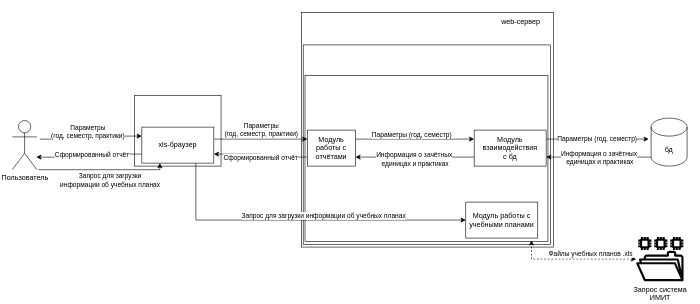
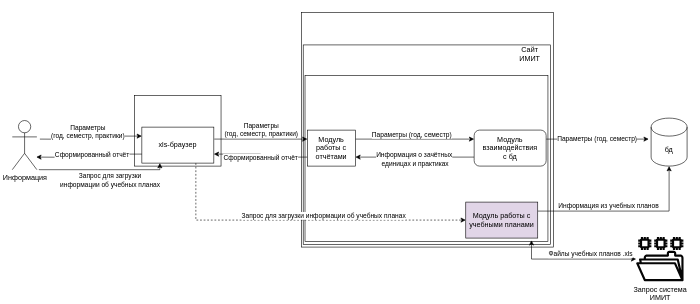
node "web-сервер": removed
node "Сайт ИМИТ": added
node "Модуль взаимодействия с бд": shape rectangle -> rounded rectangle
edge "бд" -> "Модуль взаимодействия с бд": removed, label "Информация о зачётных единицах и практиках"
node "Пользователь": label "Пользователь" -> "Информация"
edge "Модуль работы с учебными планами" -> "бд": added, label "Информация из учебных планов"
edge "xls-браузер" -> "Модуль работы с учебными планами": style solid -> dashed
node "Модуль работы с учебными планами": fillcolor #ffffff -> #e1d5e7
edge "Модуль работы с учебными планами" -- "Запрос система ИМИТ": style dashed -> solid
